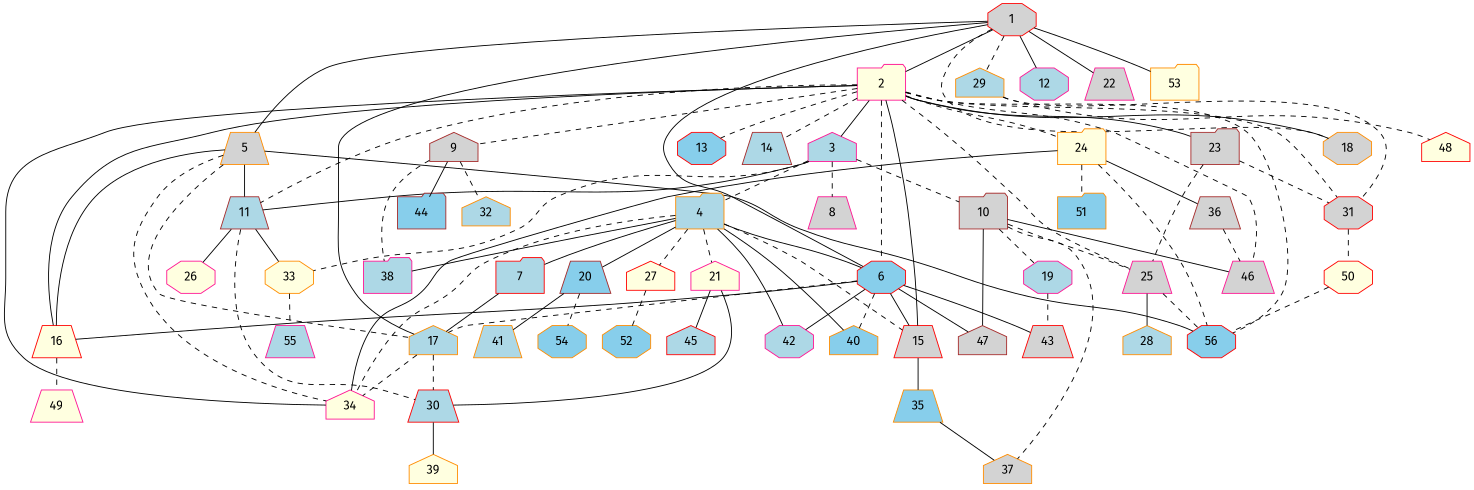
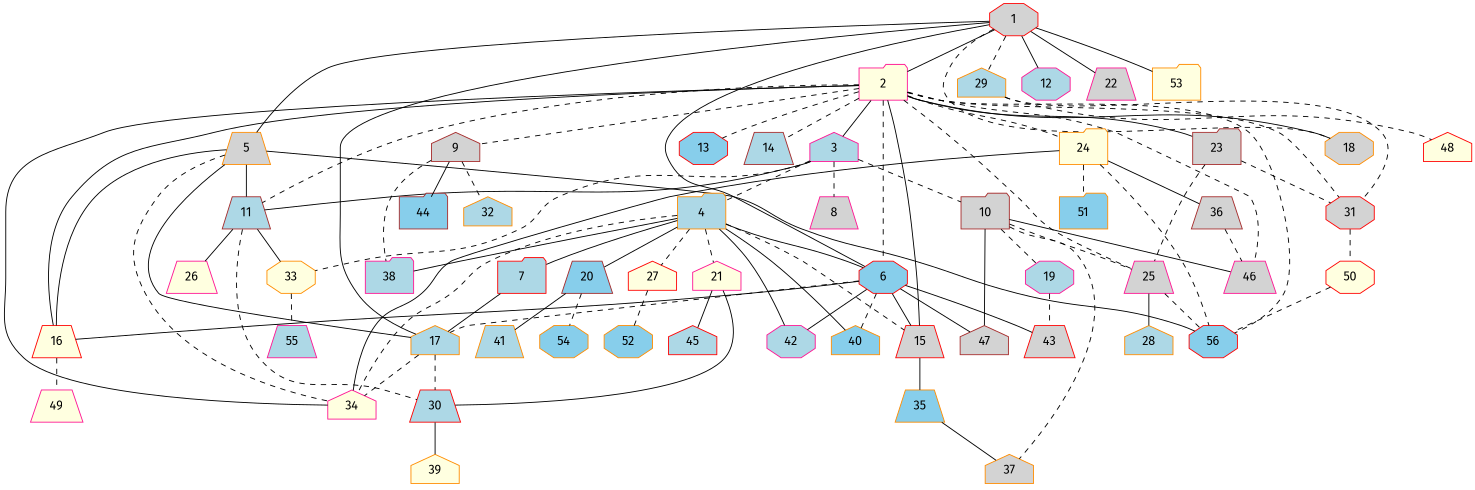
node "26": shape octagon -> trapezium
edge "5" -- "17": style dashed -> solid
